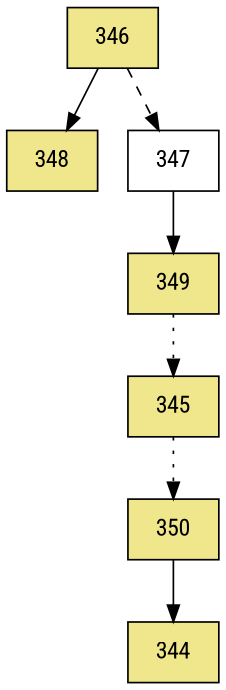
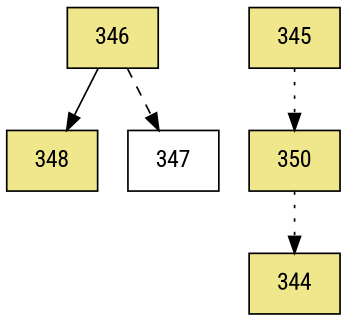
node "349": removed
edge "350" -> "344": style solid -> dotted
